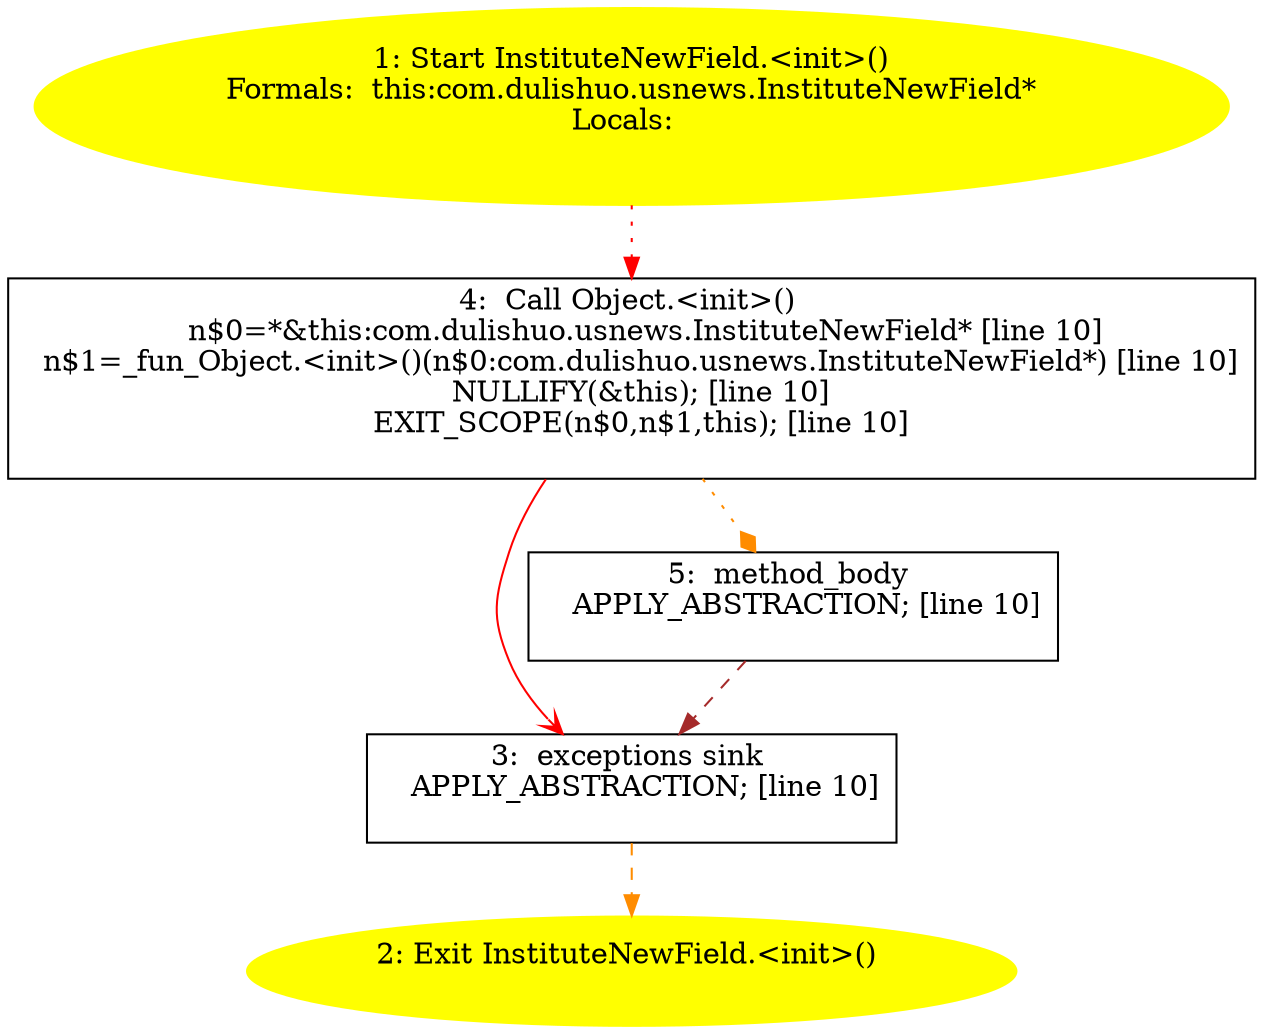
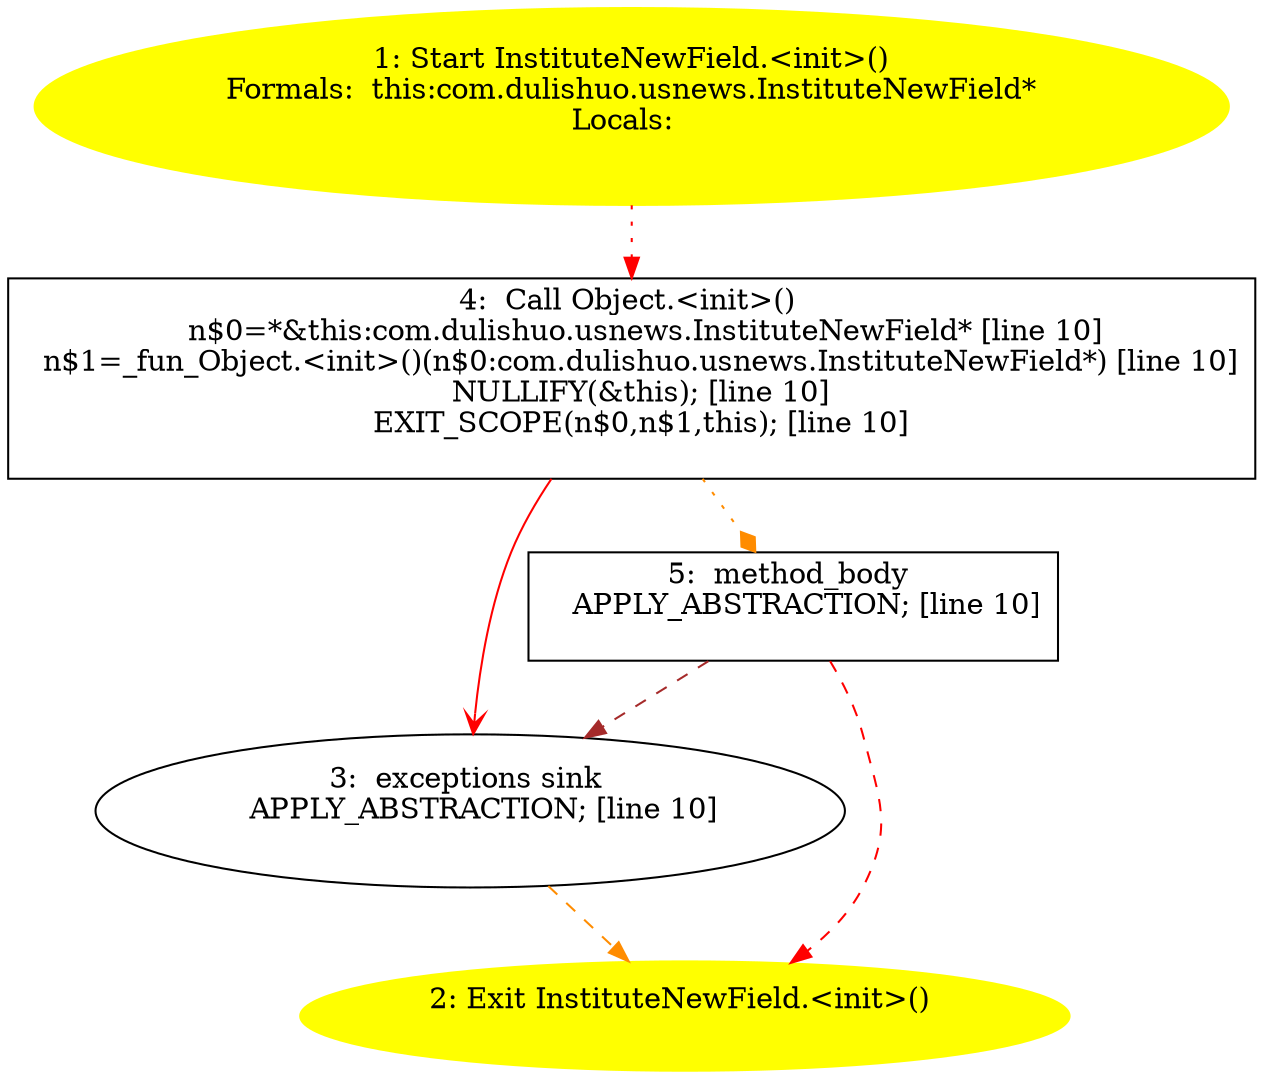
node "3:  exceptions sink APPLY_ABSTRACTION; [line 10]": shape box -> ellipse
edge "5:  method_body APPLY_ABSTRACTION; [line 10]" -> "2: Exit InstituteNewField.<init>()": added
